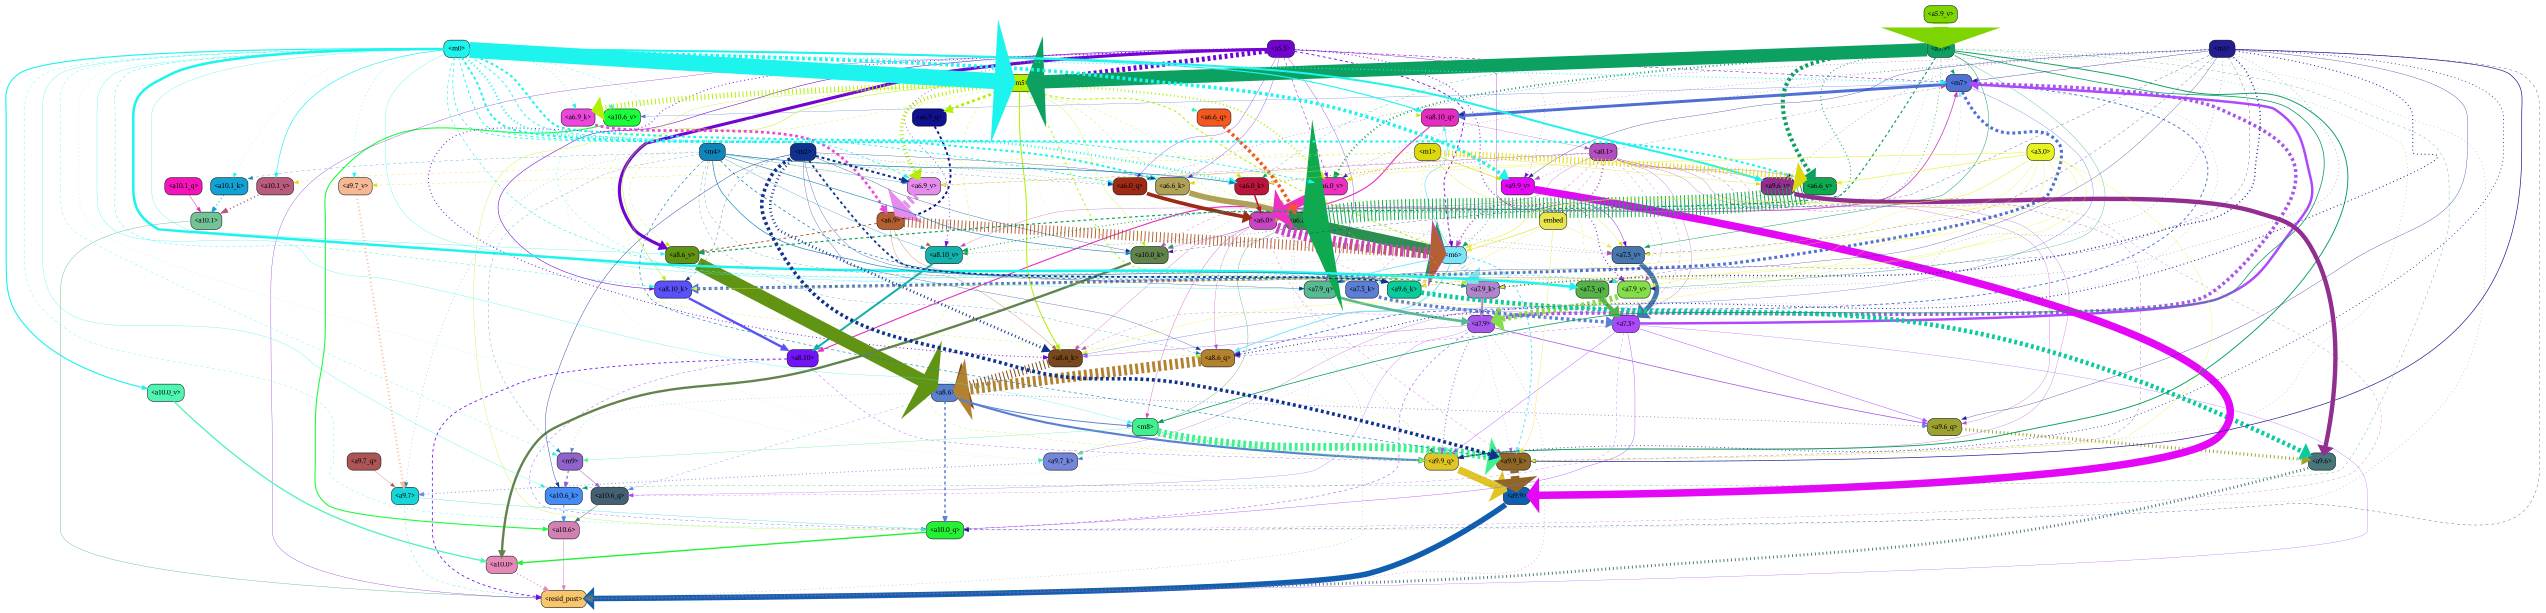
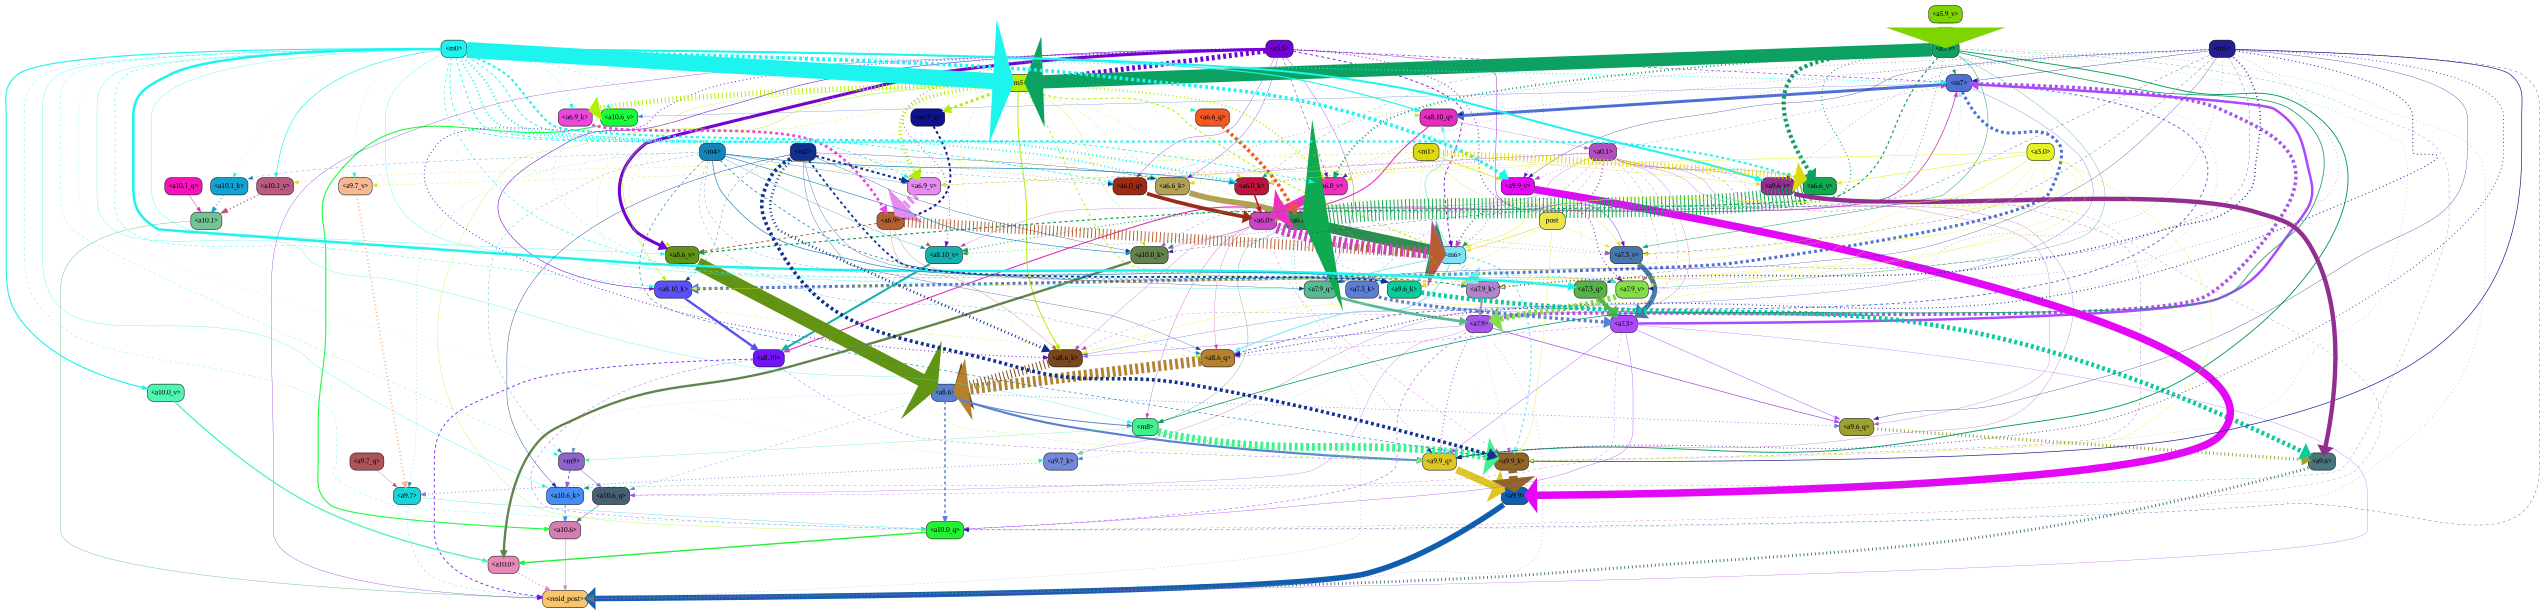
edge "<m0>" -> "<a6.6_k>": style dashed -> dotted
node "embed": label "embed" -> "post"
edge "<a6.6>" -> "<a9.9_q>": color #2a9050 -> #10318f
